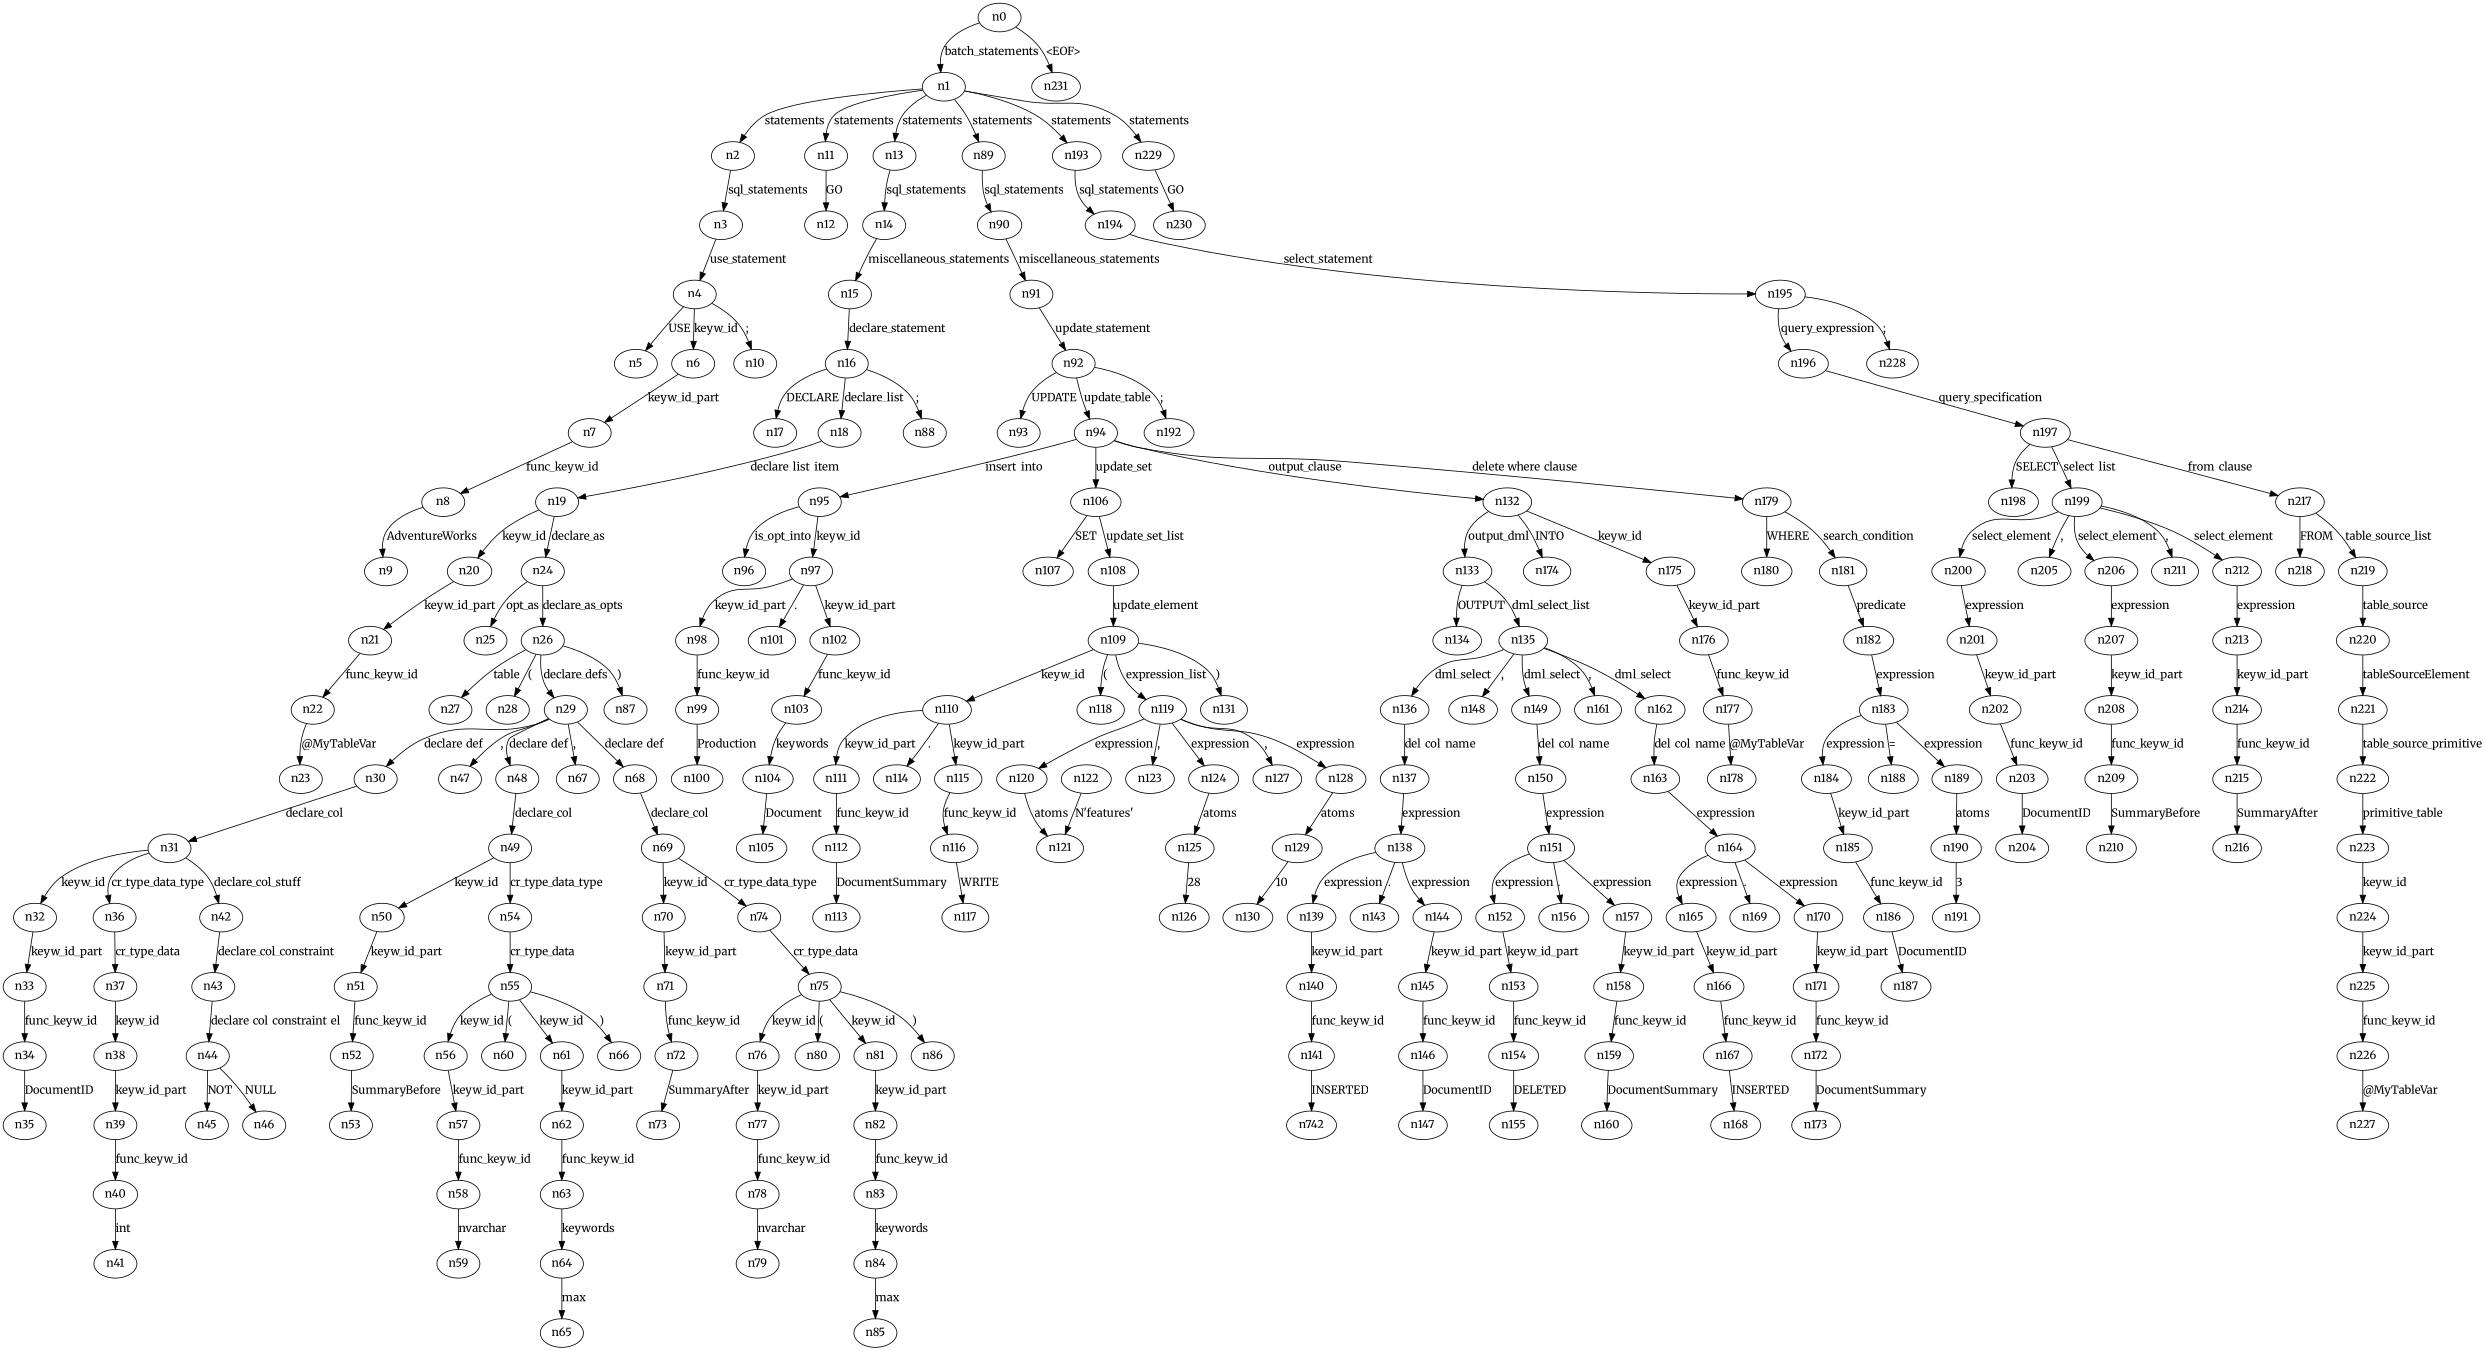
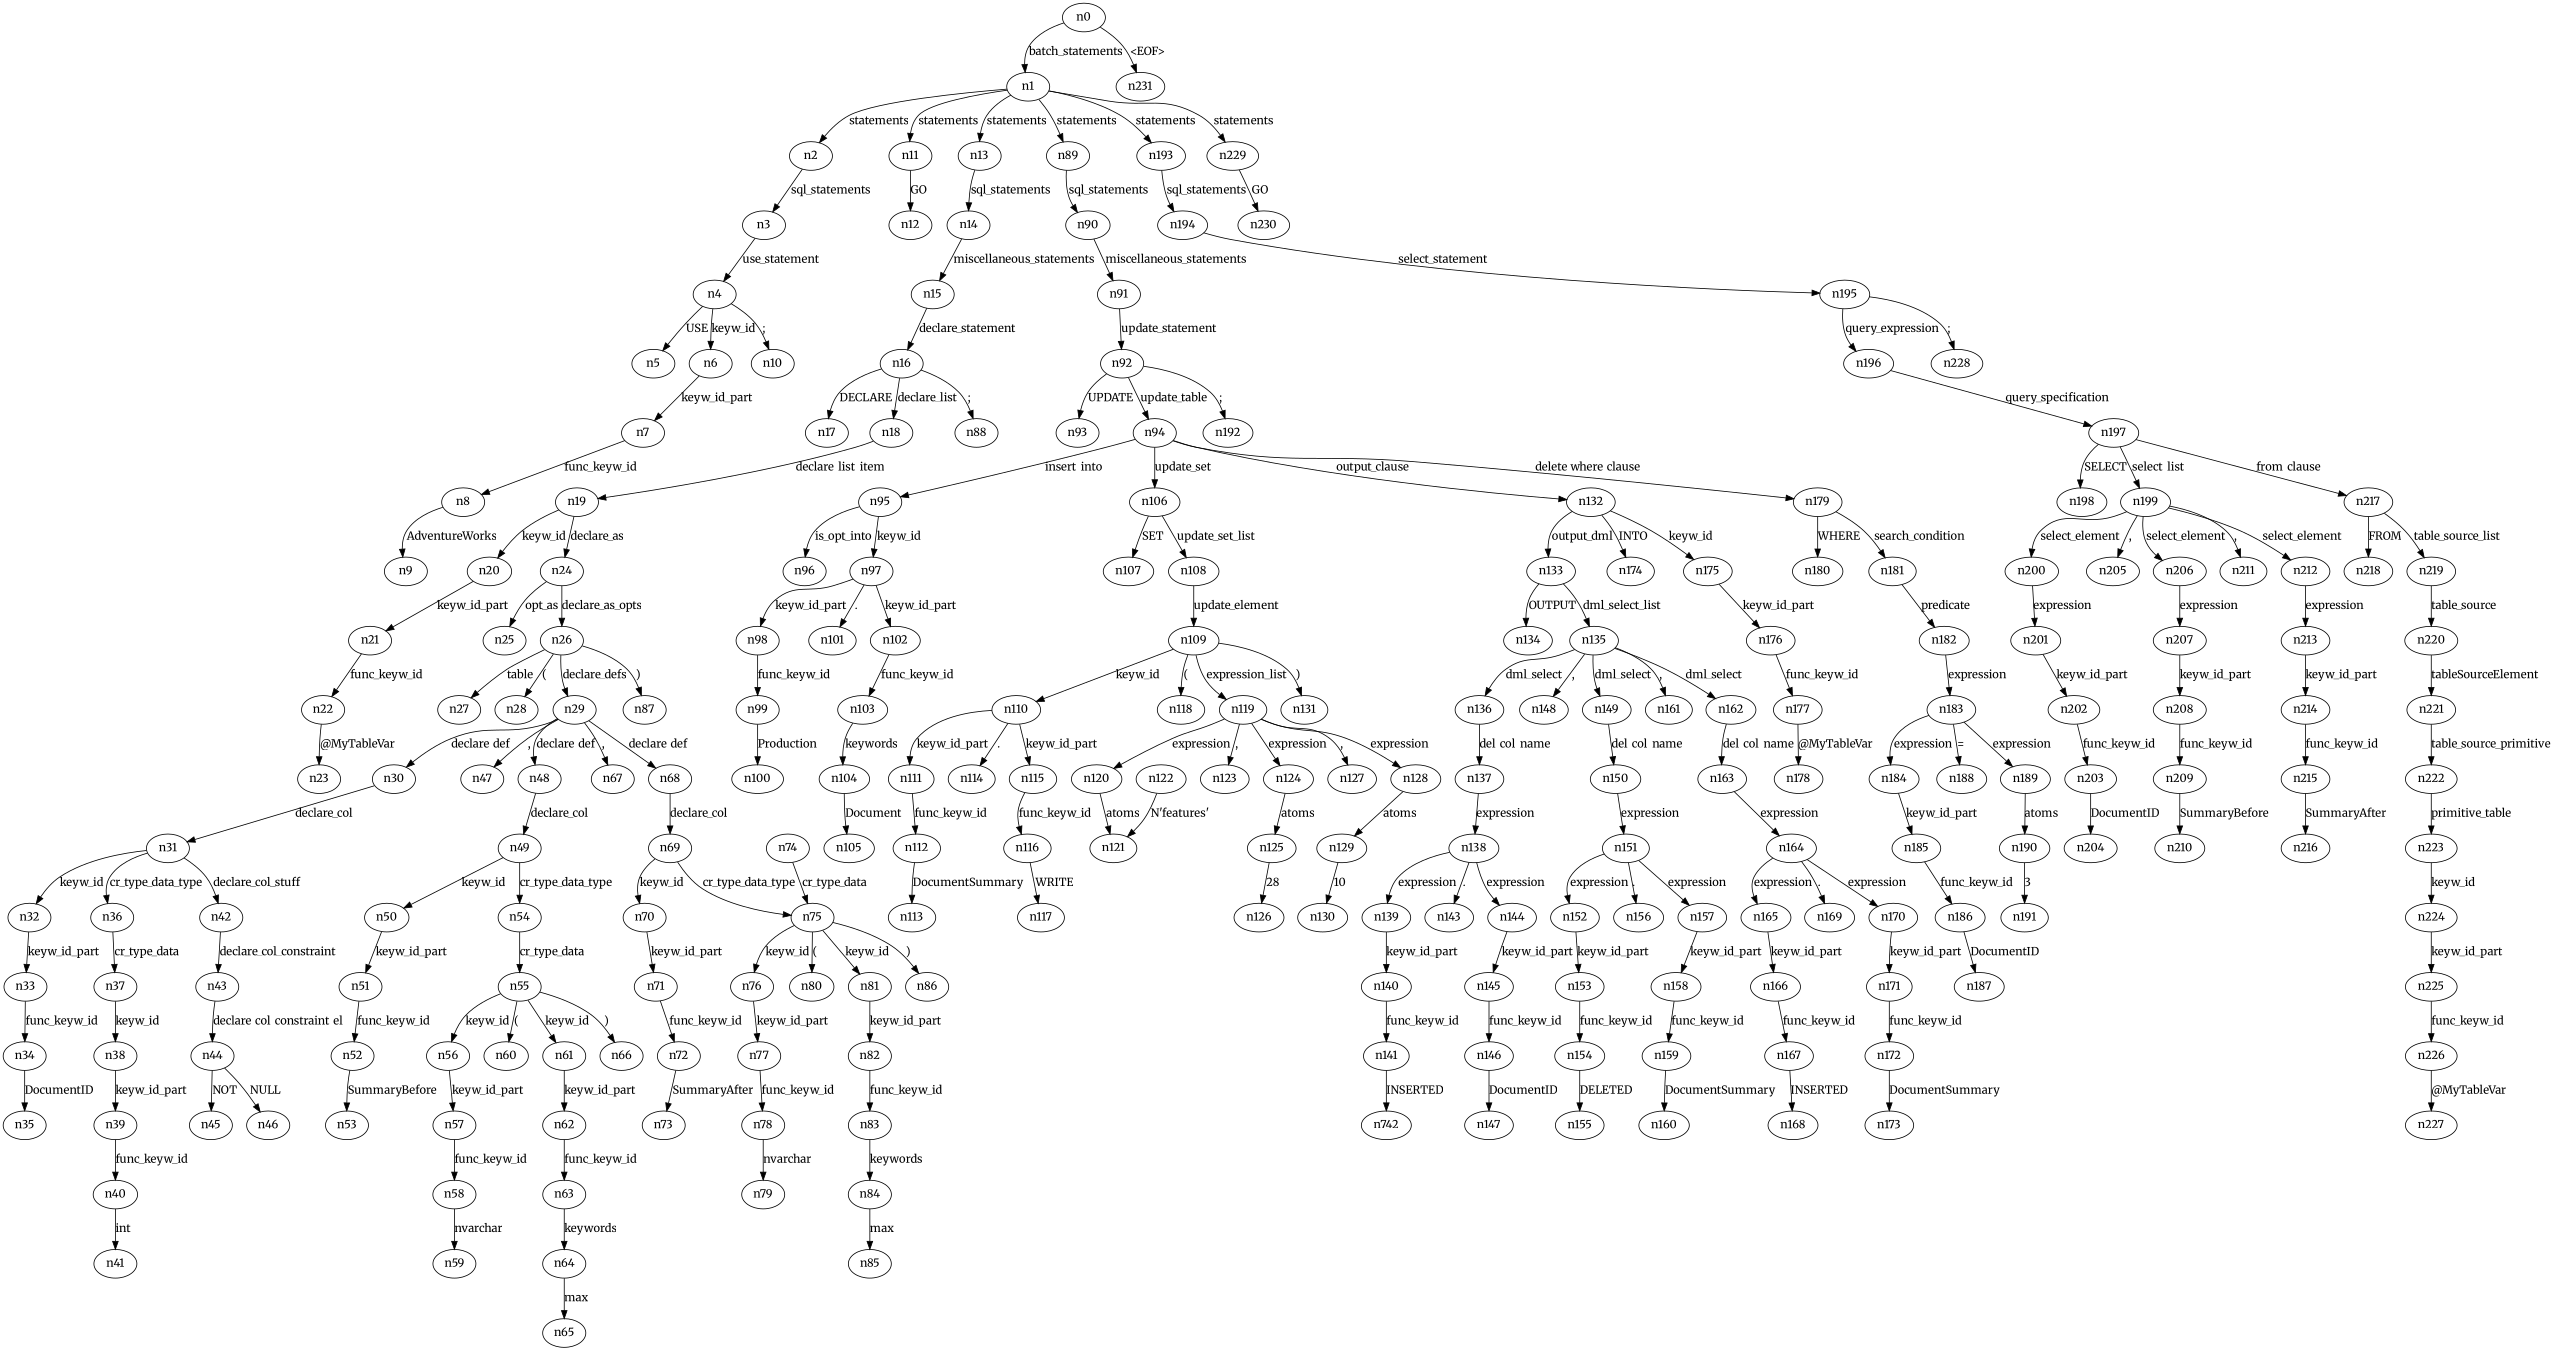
edge "n69" -> "n74": now "n69" -> "n75"
